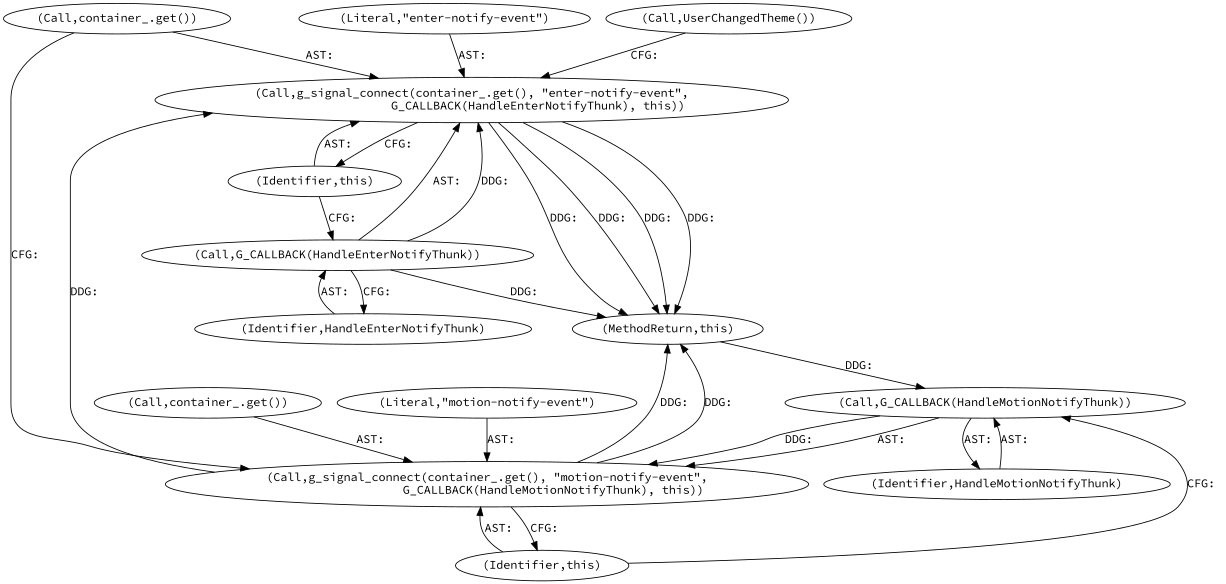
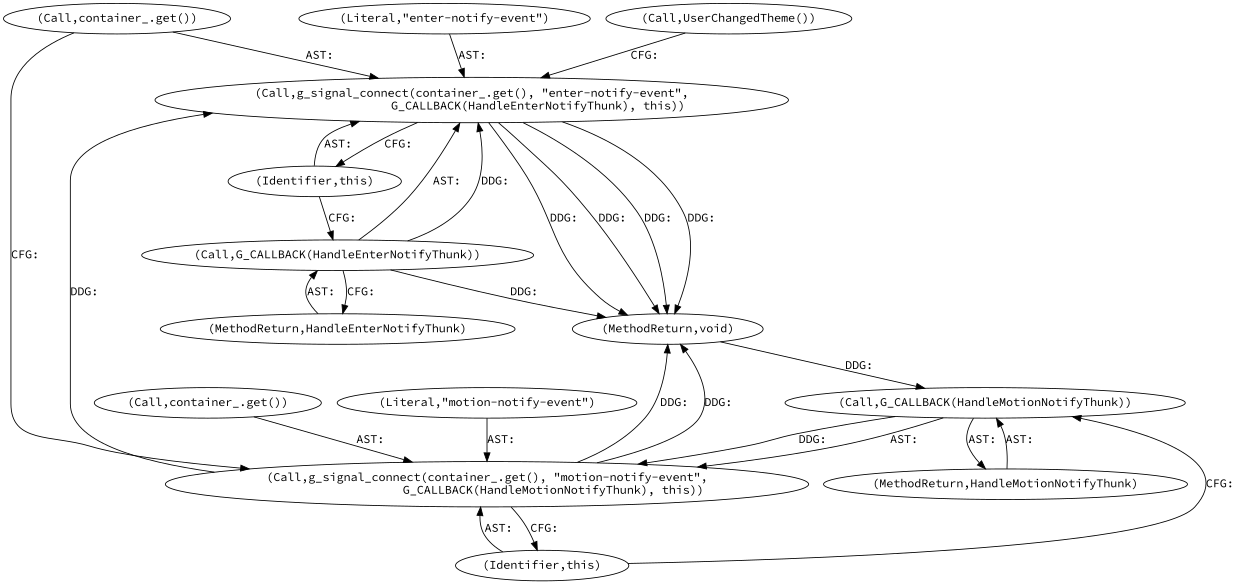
node "(Identifier,HandleEnterNotifyThunk)": label "(Identifier,HandleEnterNotifyThunk)" -> "(MethodReturn,HandleEnterNotifyThunk)"
node "(MethodReturn,this)": label "(MethodReturn,this)" -> "(MethodReturn,void)"
node "(Identifier,HandleMotionNotifyThunk)": label "(Identifier,HandleMotionNotifyThunk)" -> "(MethodReturn,HandleMotionNotifyThunk)"
